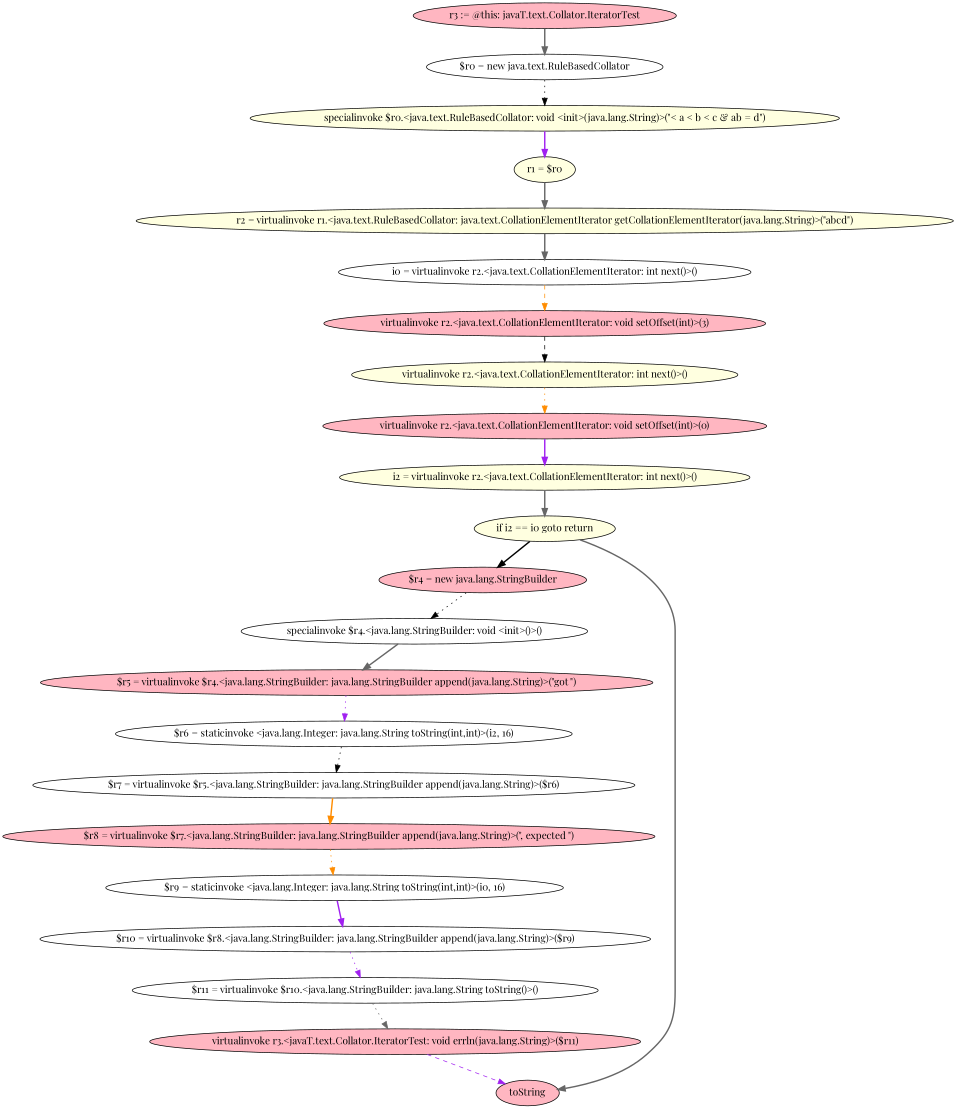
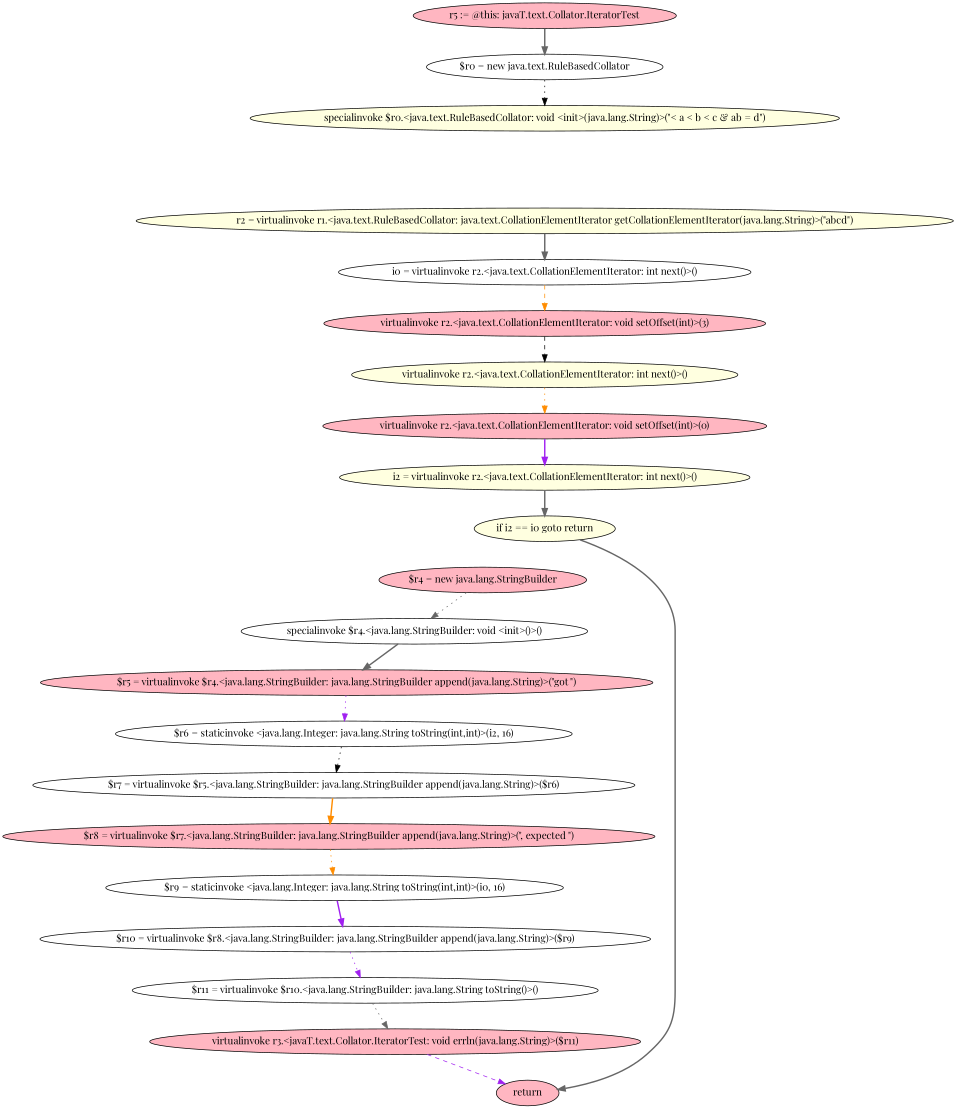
node "r3 := @this: javaT.text.Collator.IteratorTest": label "r3 := @this: javaT.text.Collator.IteratorTest" -> "r5 := @this: javaT.text.Collator.IteratorTest"
node "r1 = $r0": removed
edge "if i2 == i0 goto return" -> "$r4 = new java.lang.StringBuilder": removed
edge "$r4 = new java.lang.StringBuilder" -> "specialinvoke $r4.<java.lang.StringBuilder: void <init>()>()": color black -> gray40
node "toString": label "toString" -> "return"
